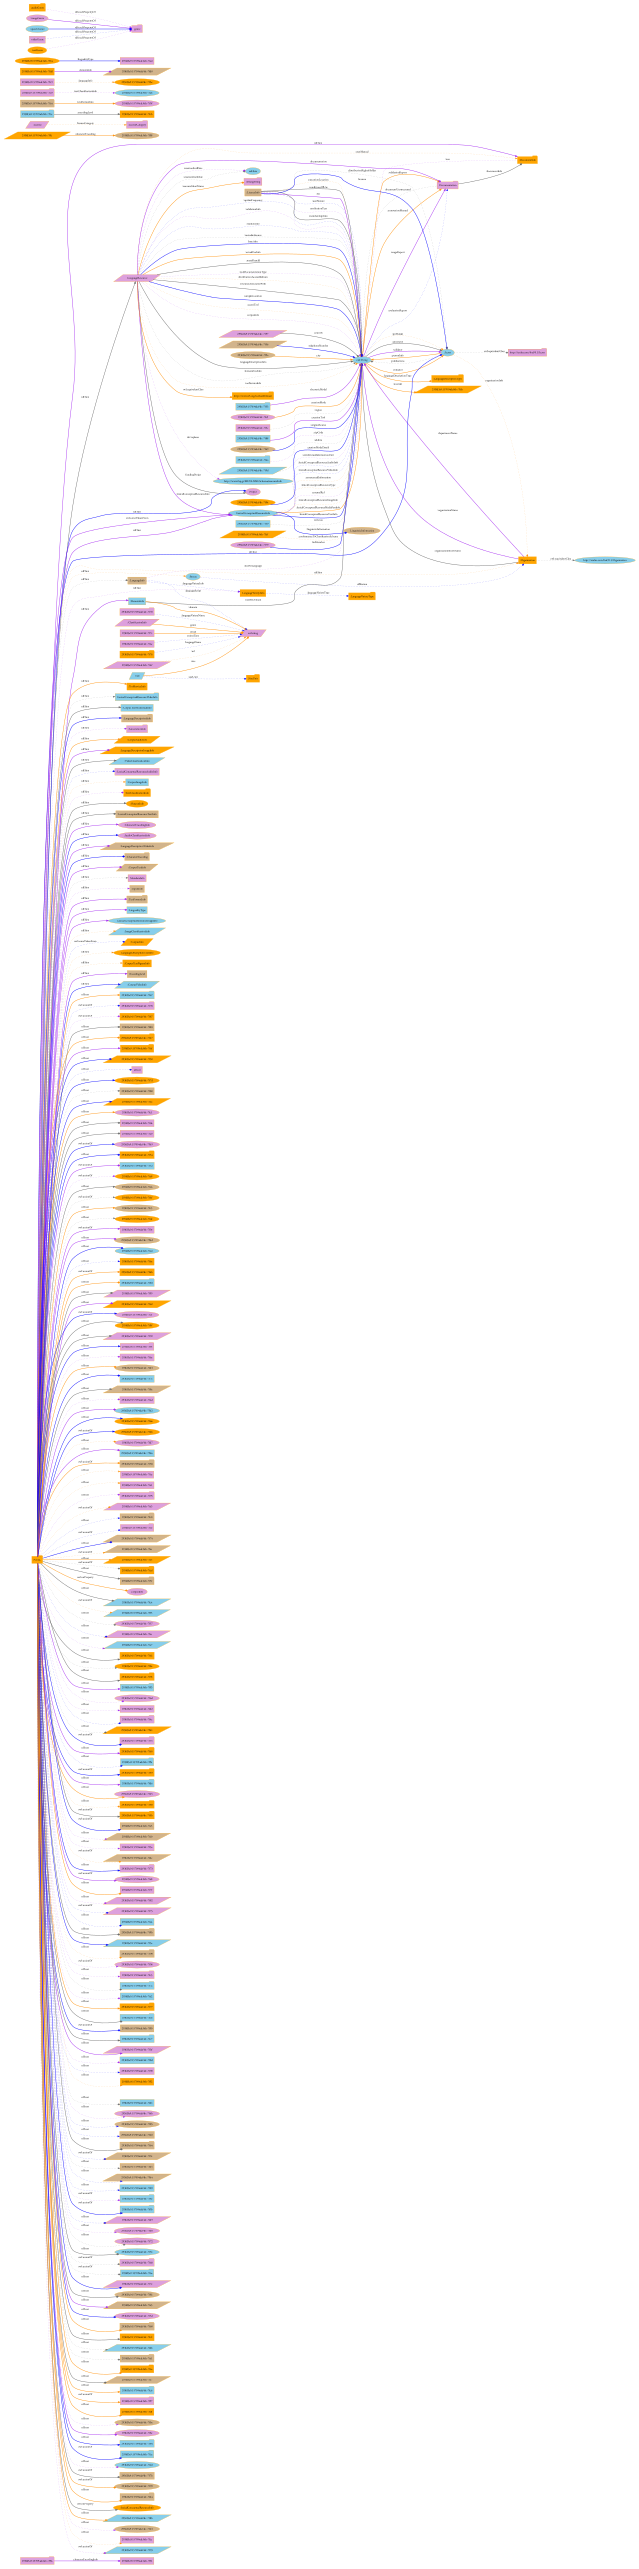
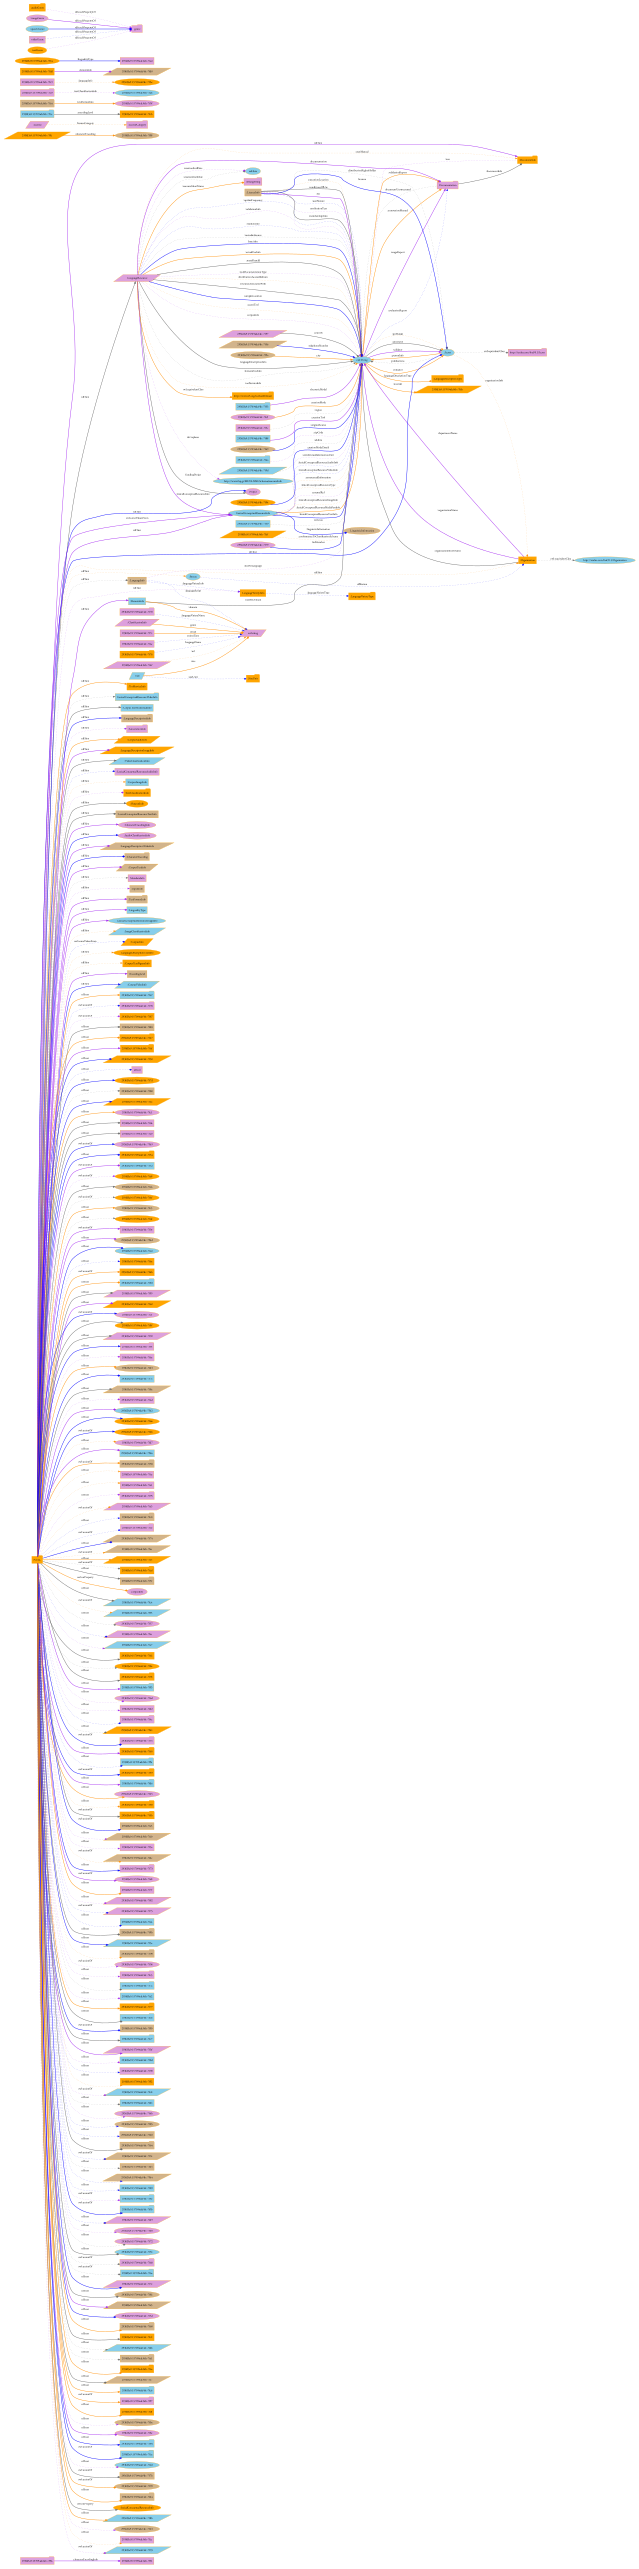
node "293fd3a9:157094dcf4b:-7fc8": added
